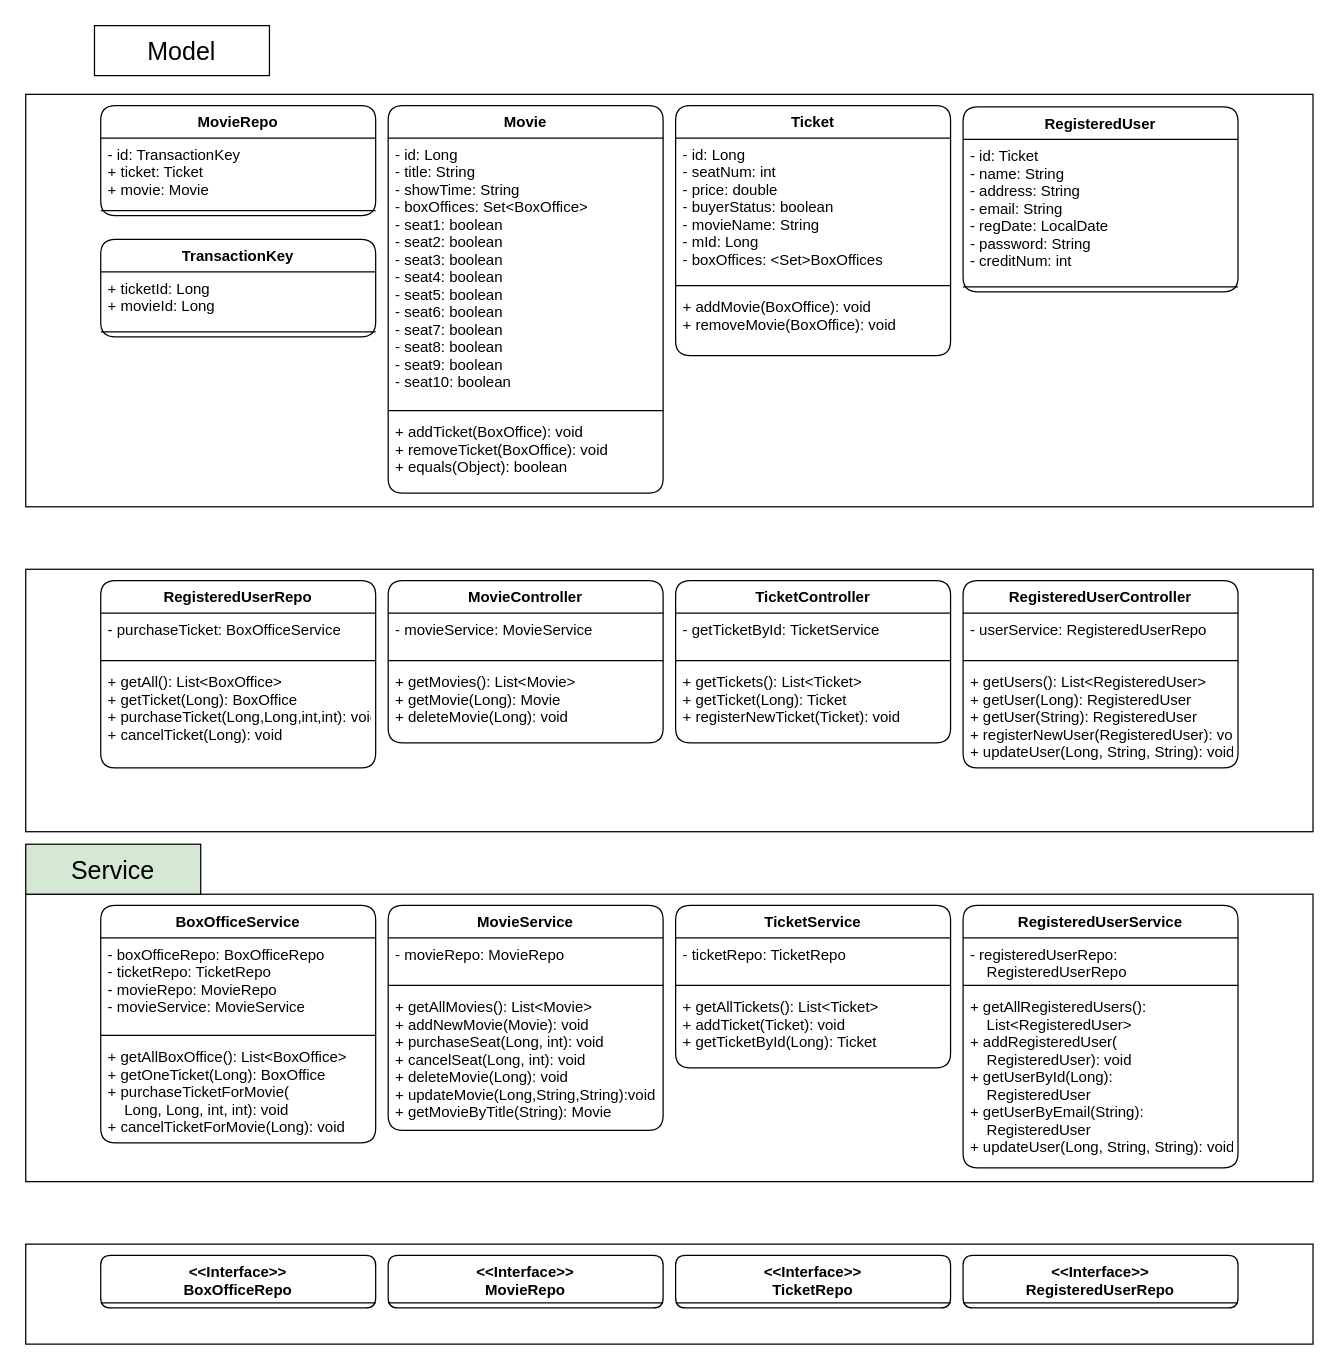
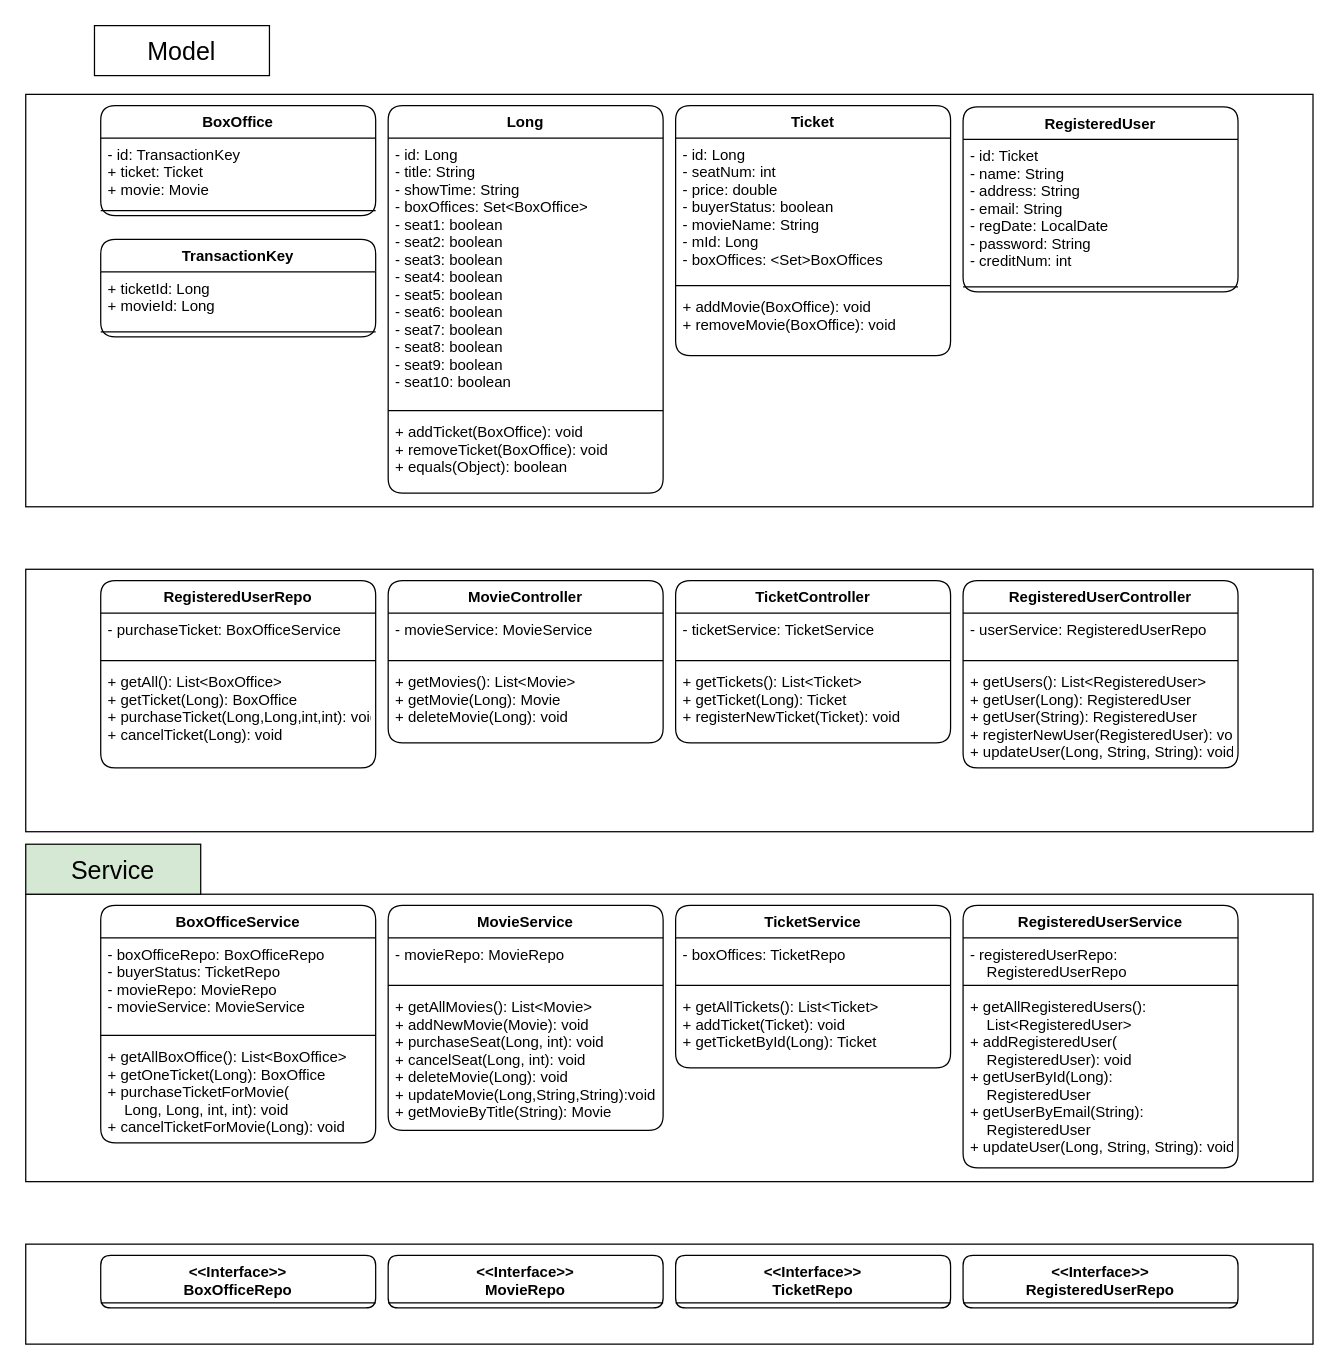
node "MovieRepo": label "MovieRepo" -> "BoxOffice"
node "Movie": label "Movie" -> "Long"
node "- getTicketById: TicketService": label "- getTicketById: TicketService" -> "- ticketService: TicketService"
node "- boxOfficeRepo: BoxOfficeRepo - ticketRepo: TicketRepo - movieRepo: MovieRepo - movieService: MovieService": label "- boxOfficeRepo: BoxOfficeRepo - ticketRepo: TicketRepo - movieRepo: MovieRepo - movieService: MovieService" -> "- boxOfficeRepo: BoxOfficeRepo - buyerStatus: TicketRepo - movieRepo: MovieRepo - movieService: MovieService"
node "- ticketRepo: TicketRepo": label "- ticketRepo: TicketRepo" -> "- boxOffices: TicketRepo"
